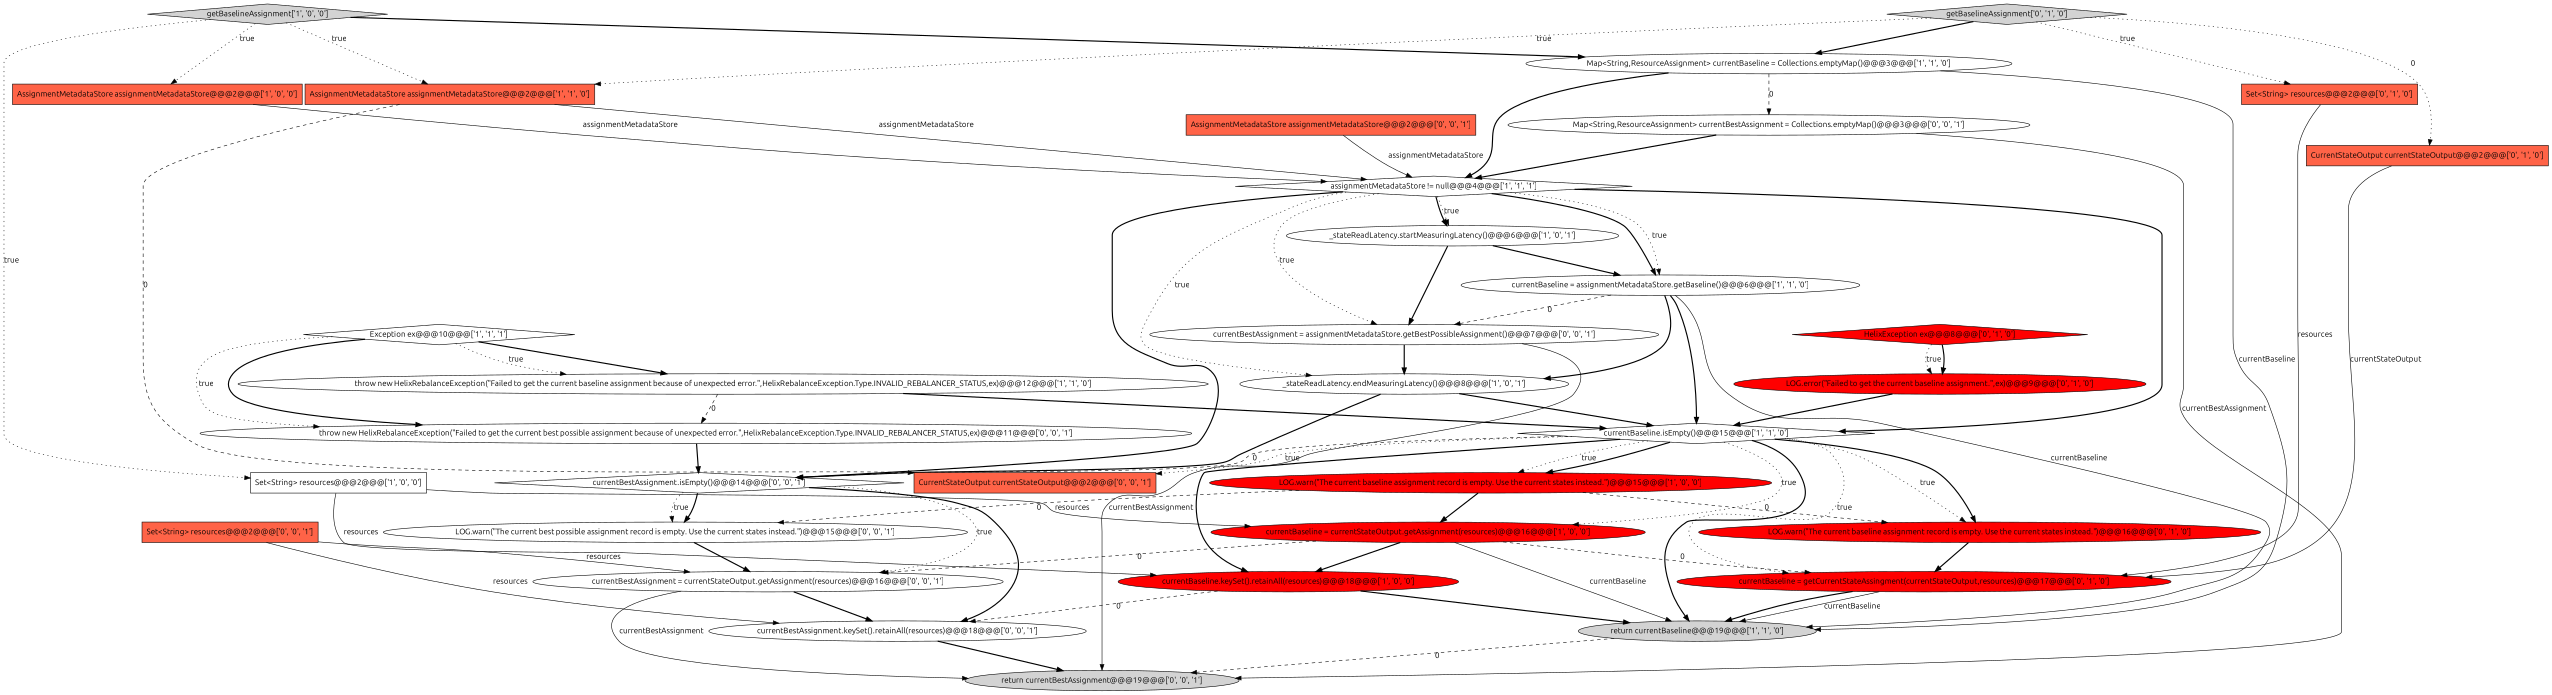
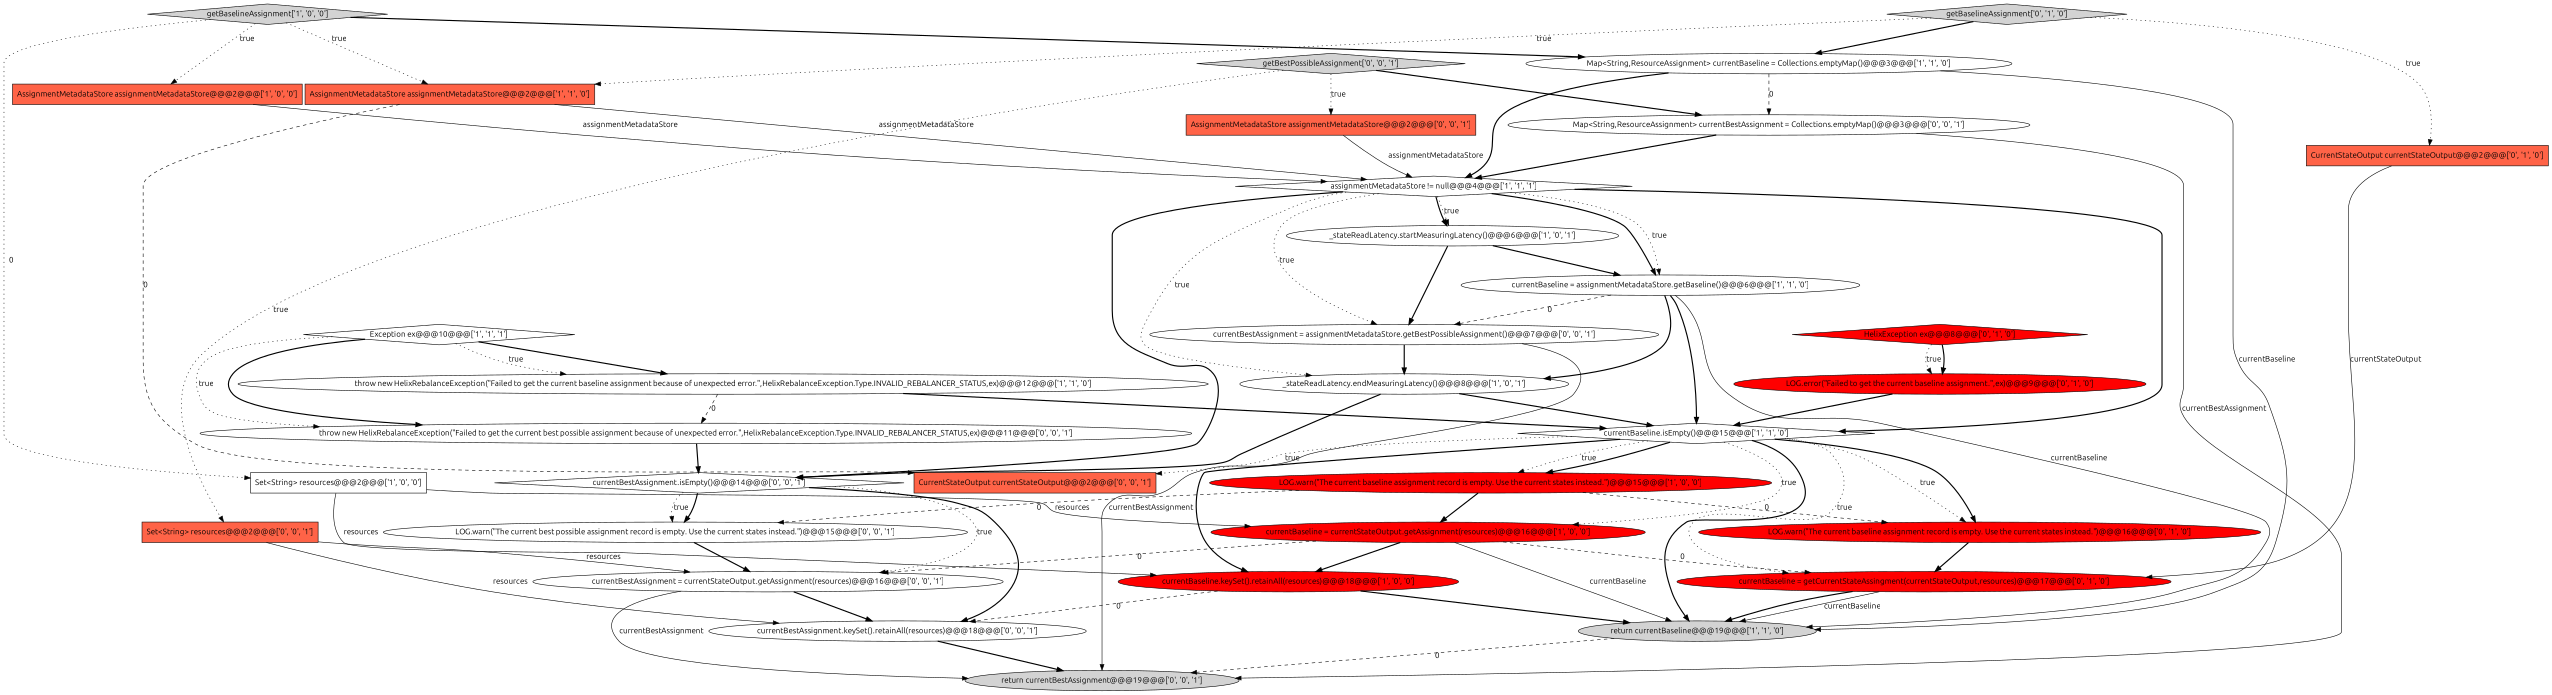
node "getBestPossibleAssignment['0', '0', '1']": added
edge "getBaselineAssignment['0', '1', '0']" -> "CurrentStateOutput currentStateOutput@@@2@@@['0', '1', '0']": label "0" -> "true"
node "Set<String> resources@@@2@@@['0', '1', '0']": removed
edge "getBaselineAssignment['1', '0', '0']" -> "Set<String> resources@@@2@@@['1', '0', '0']": label "true" -> "0"
edge "currentBaseline.isEmpty()@@@15@@@['1', '1', '0']" -> "currentBestAssignment.isEmpty()@@@14@@@['0', '0', '1']": removed, label "0"
